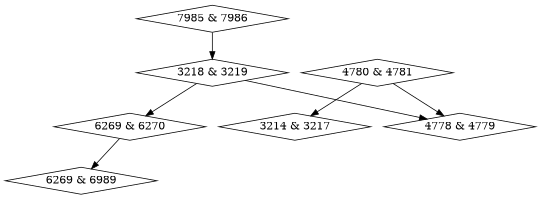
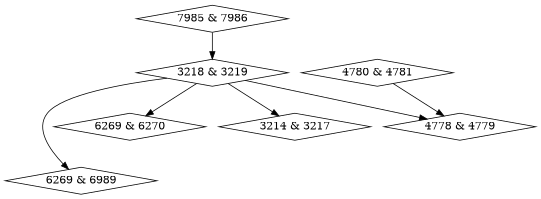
edge "4780 & 4781" -> "3214 & 3217": now "3218 & 3219" -> "3214 & 3217"
edge "6269 & 6270" -> "6269 & 6989": now "3218 & 3219" -> "6269 & 6989"
